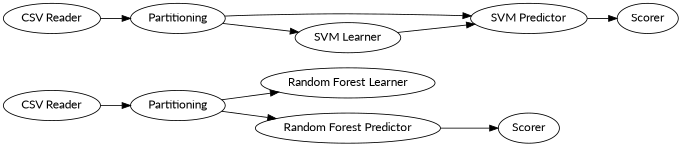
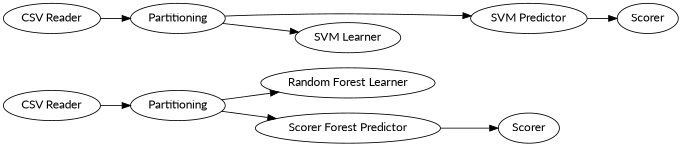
edge "SVM Learner" -> "SVM Predictor": removed
node "Random Forest Predictor": label "Random Forest Predictor" -> "Scorer Forest Predictor"
